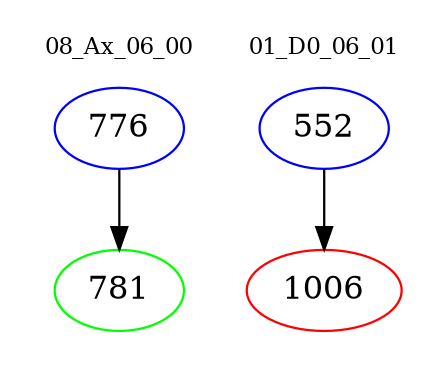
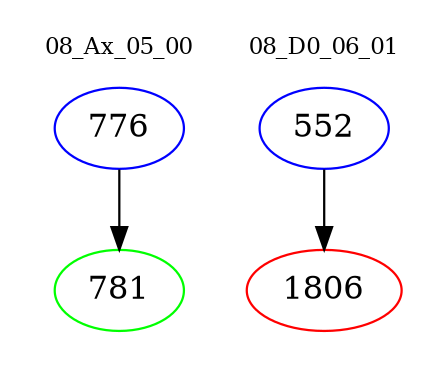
cluster "08_Ax_06_00": label "08_Ax_06_00" -> "08_Ax_05_00"
cluster "01_D0_06_01": label "01_D0_06_01" -> "08_D0_06_01"
node "1006": label "1006" -> "1806"
